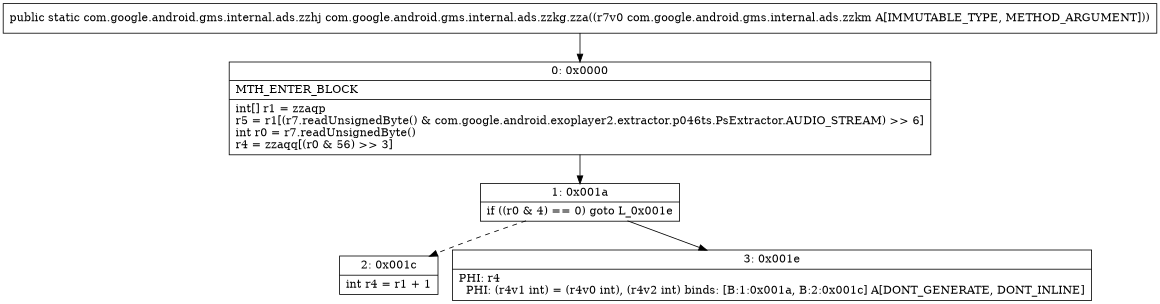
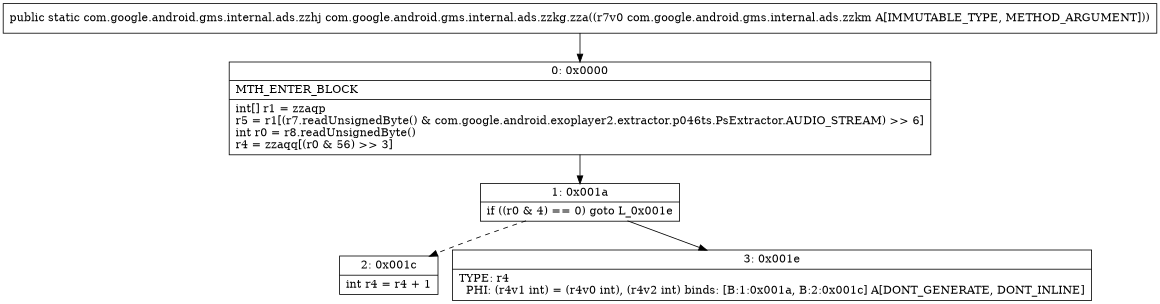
node "0: 0x0000": text "int r0 = r7.readUnsignedByte()" -> "int r0 = r8.readUnsignedByte()"
node "3: 0x001e": text "PHI: r4" -> "TYPE: r4"
node "2: 0x001c": text "int r4 = r1 + 1" -> "int r4 = r4 + 1"
